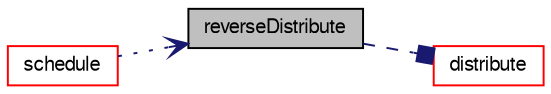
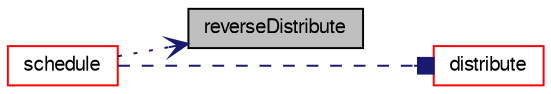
edge "reverseDistribute" -> "distribute": now "schedule" -> "distribute"
